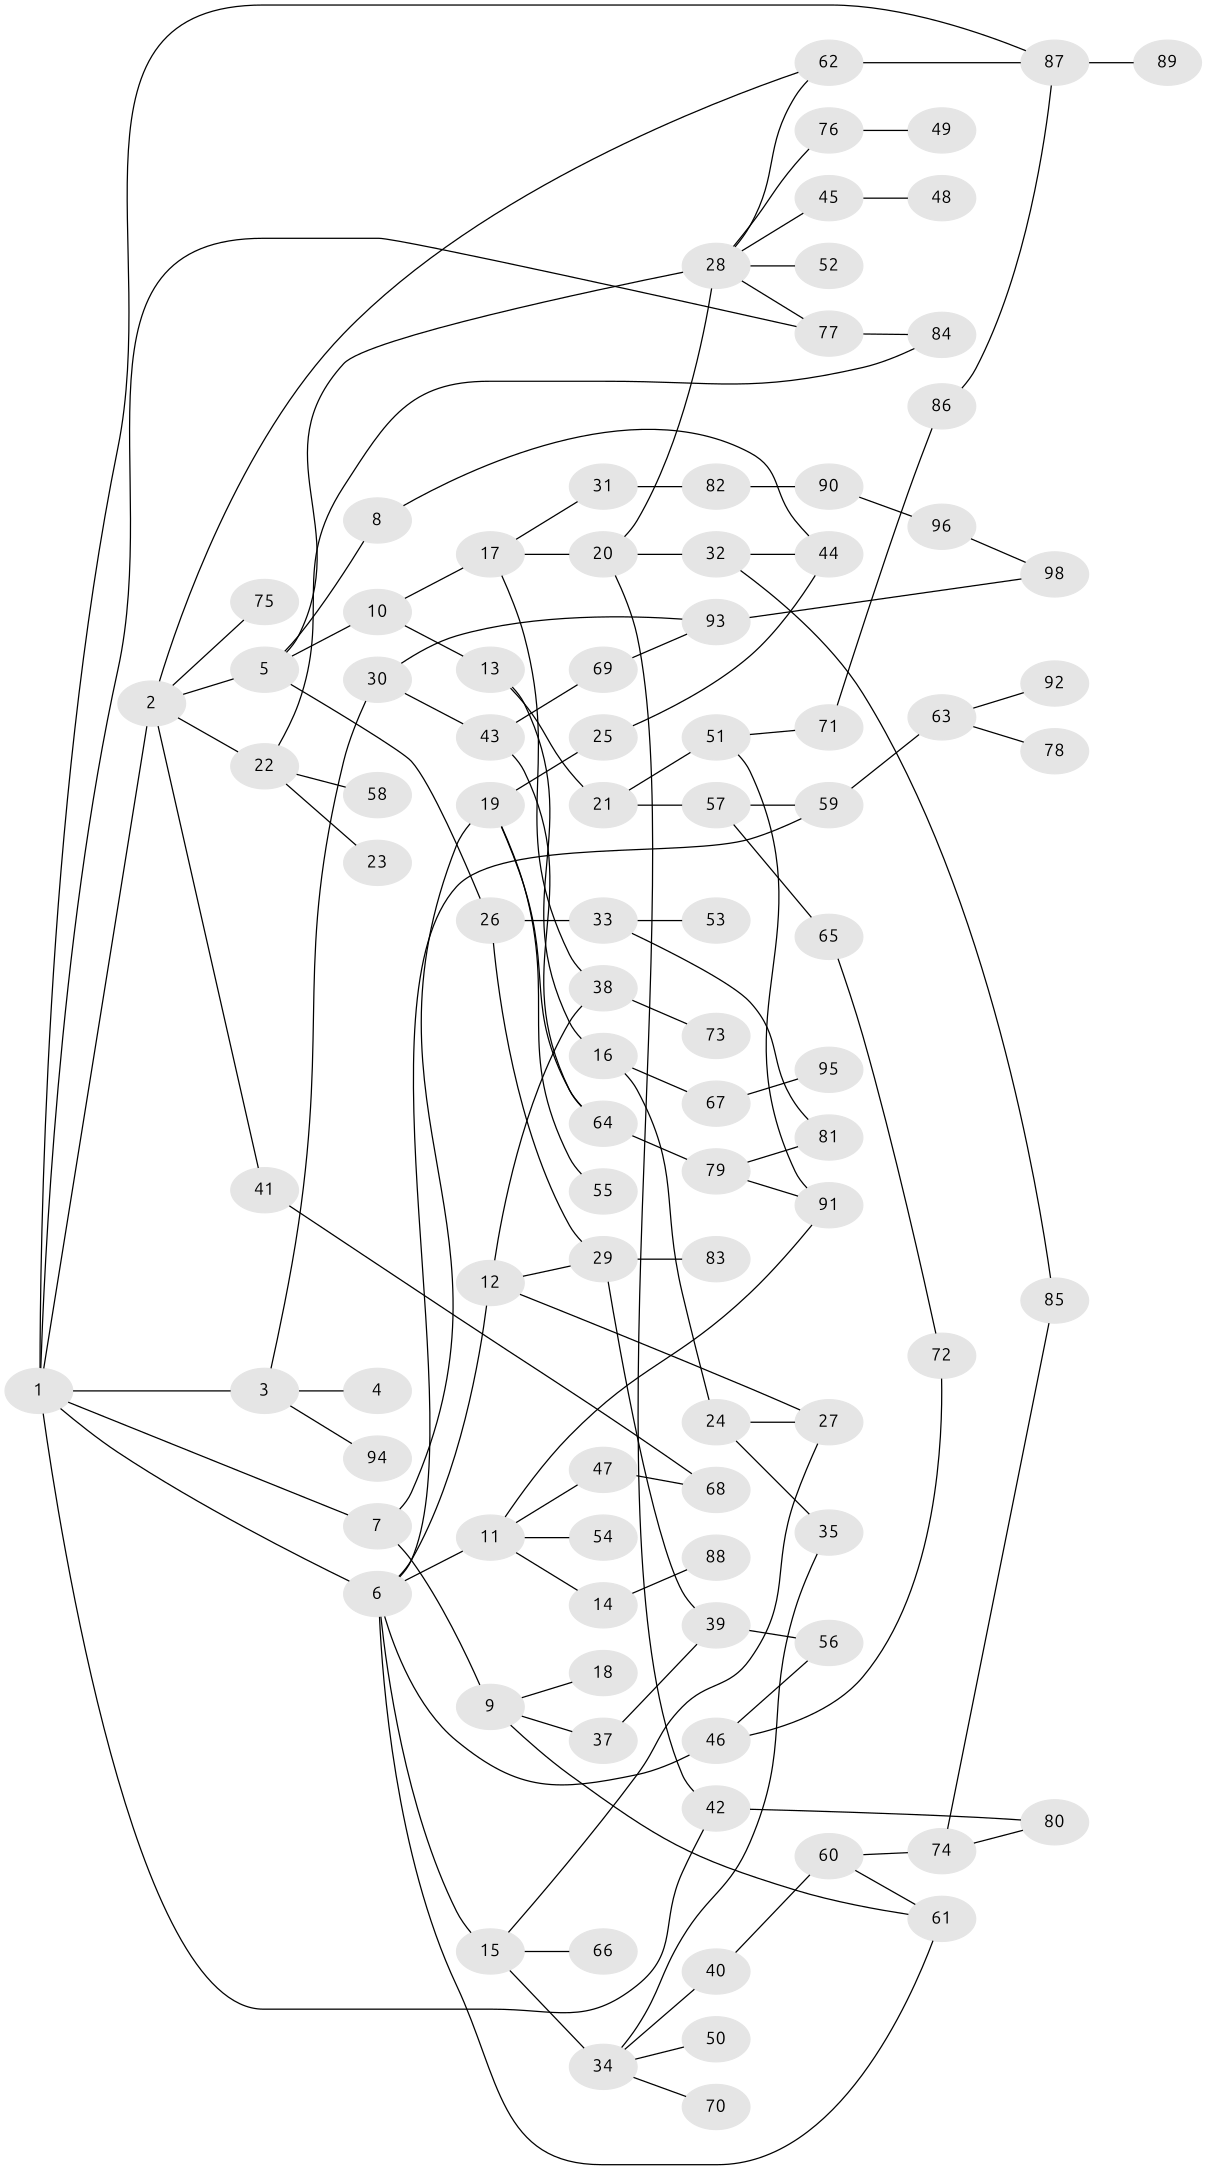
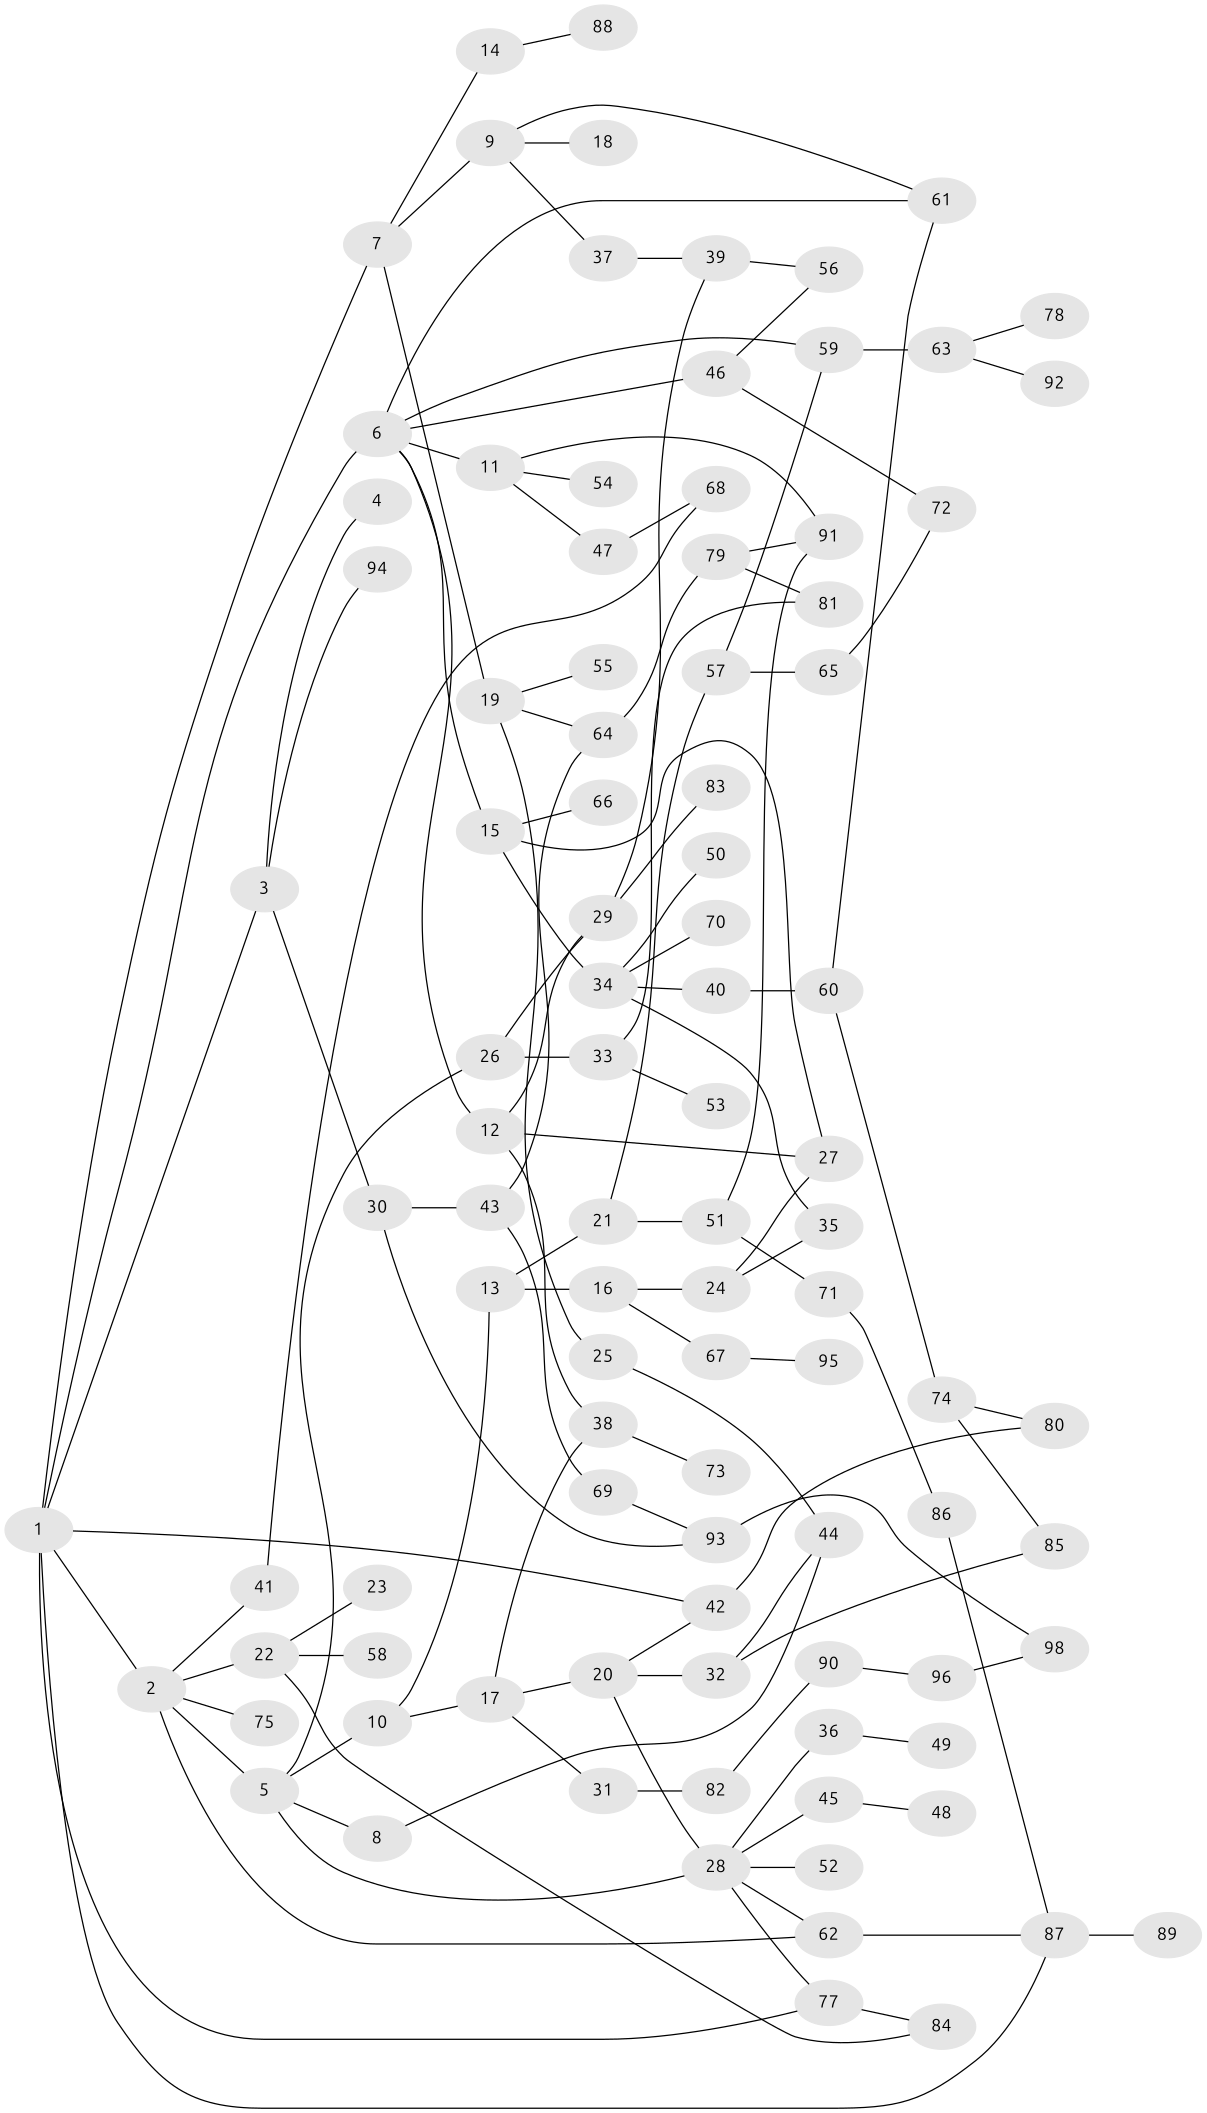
node "76": label "76" -> "36"
edge "11" -- "14": now "7" -- "14"
